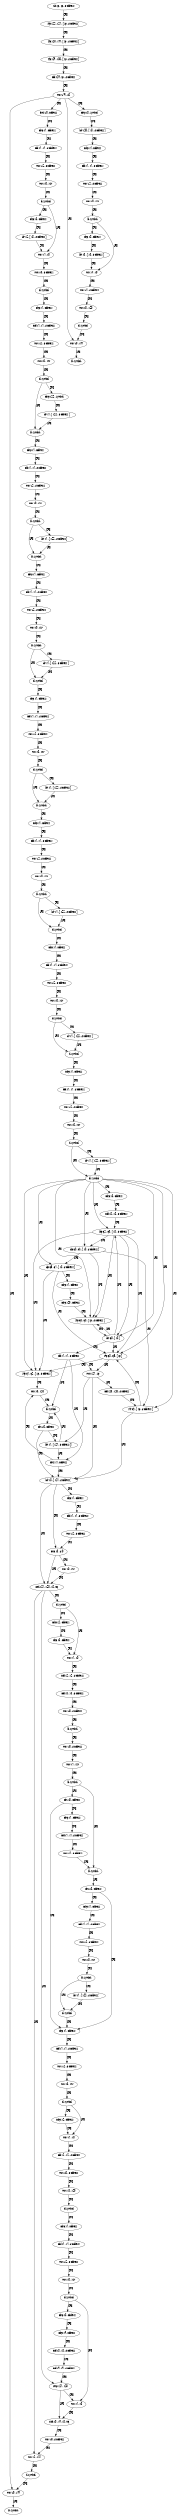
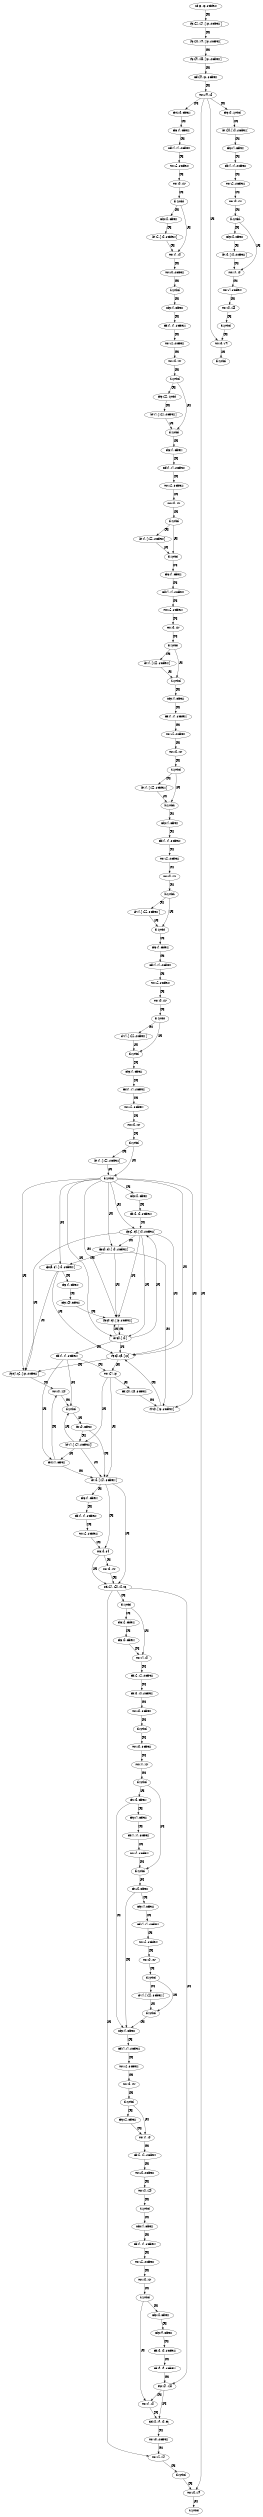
edge "str q4 , [ sp , # address ]" -> "ldr x8 , [ x21 , # address ]": now "ldr x1 , [ x21 , # address ]!" -> "ldr x8 , [ x21 , # address ]"
